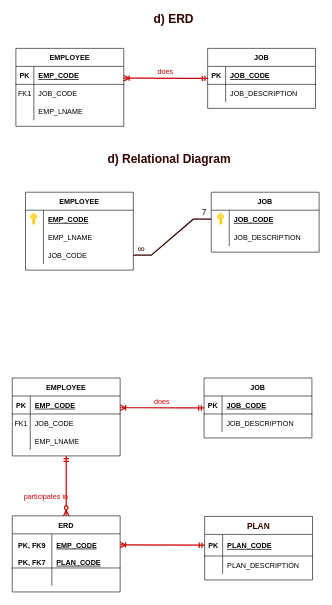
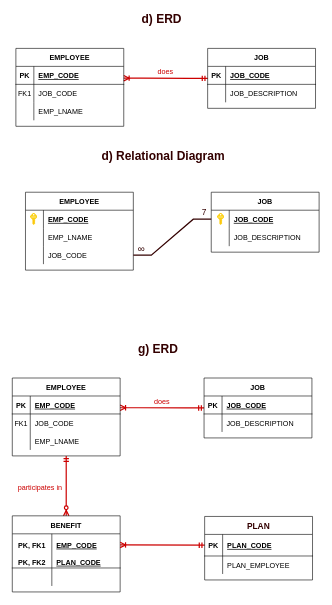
node "d) ERD": moved (174, 18) -> (162, 18)
node "d) Relational Diagram": moved (170, 158) -> (164, 155)
node "g) ERD": added
node "participates in": moved (46, 497) -> (40, 488)
node "ERD": label "ERD" -> "BENEFIT"
node "PK, FK9": label "PK, FK9" -> "PK, FK1"
node "PK, FK7": label "PK, FK7" -> "PK, FK2"
node "PLAN_DESCRIPTION": label "PLAN_DESCRIPTION" -> "PLAN_EMPLOYEE"
